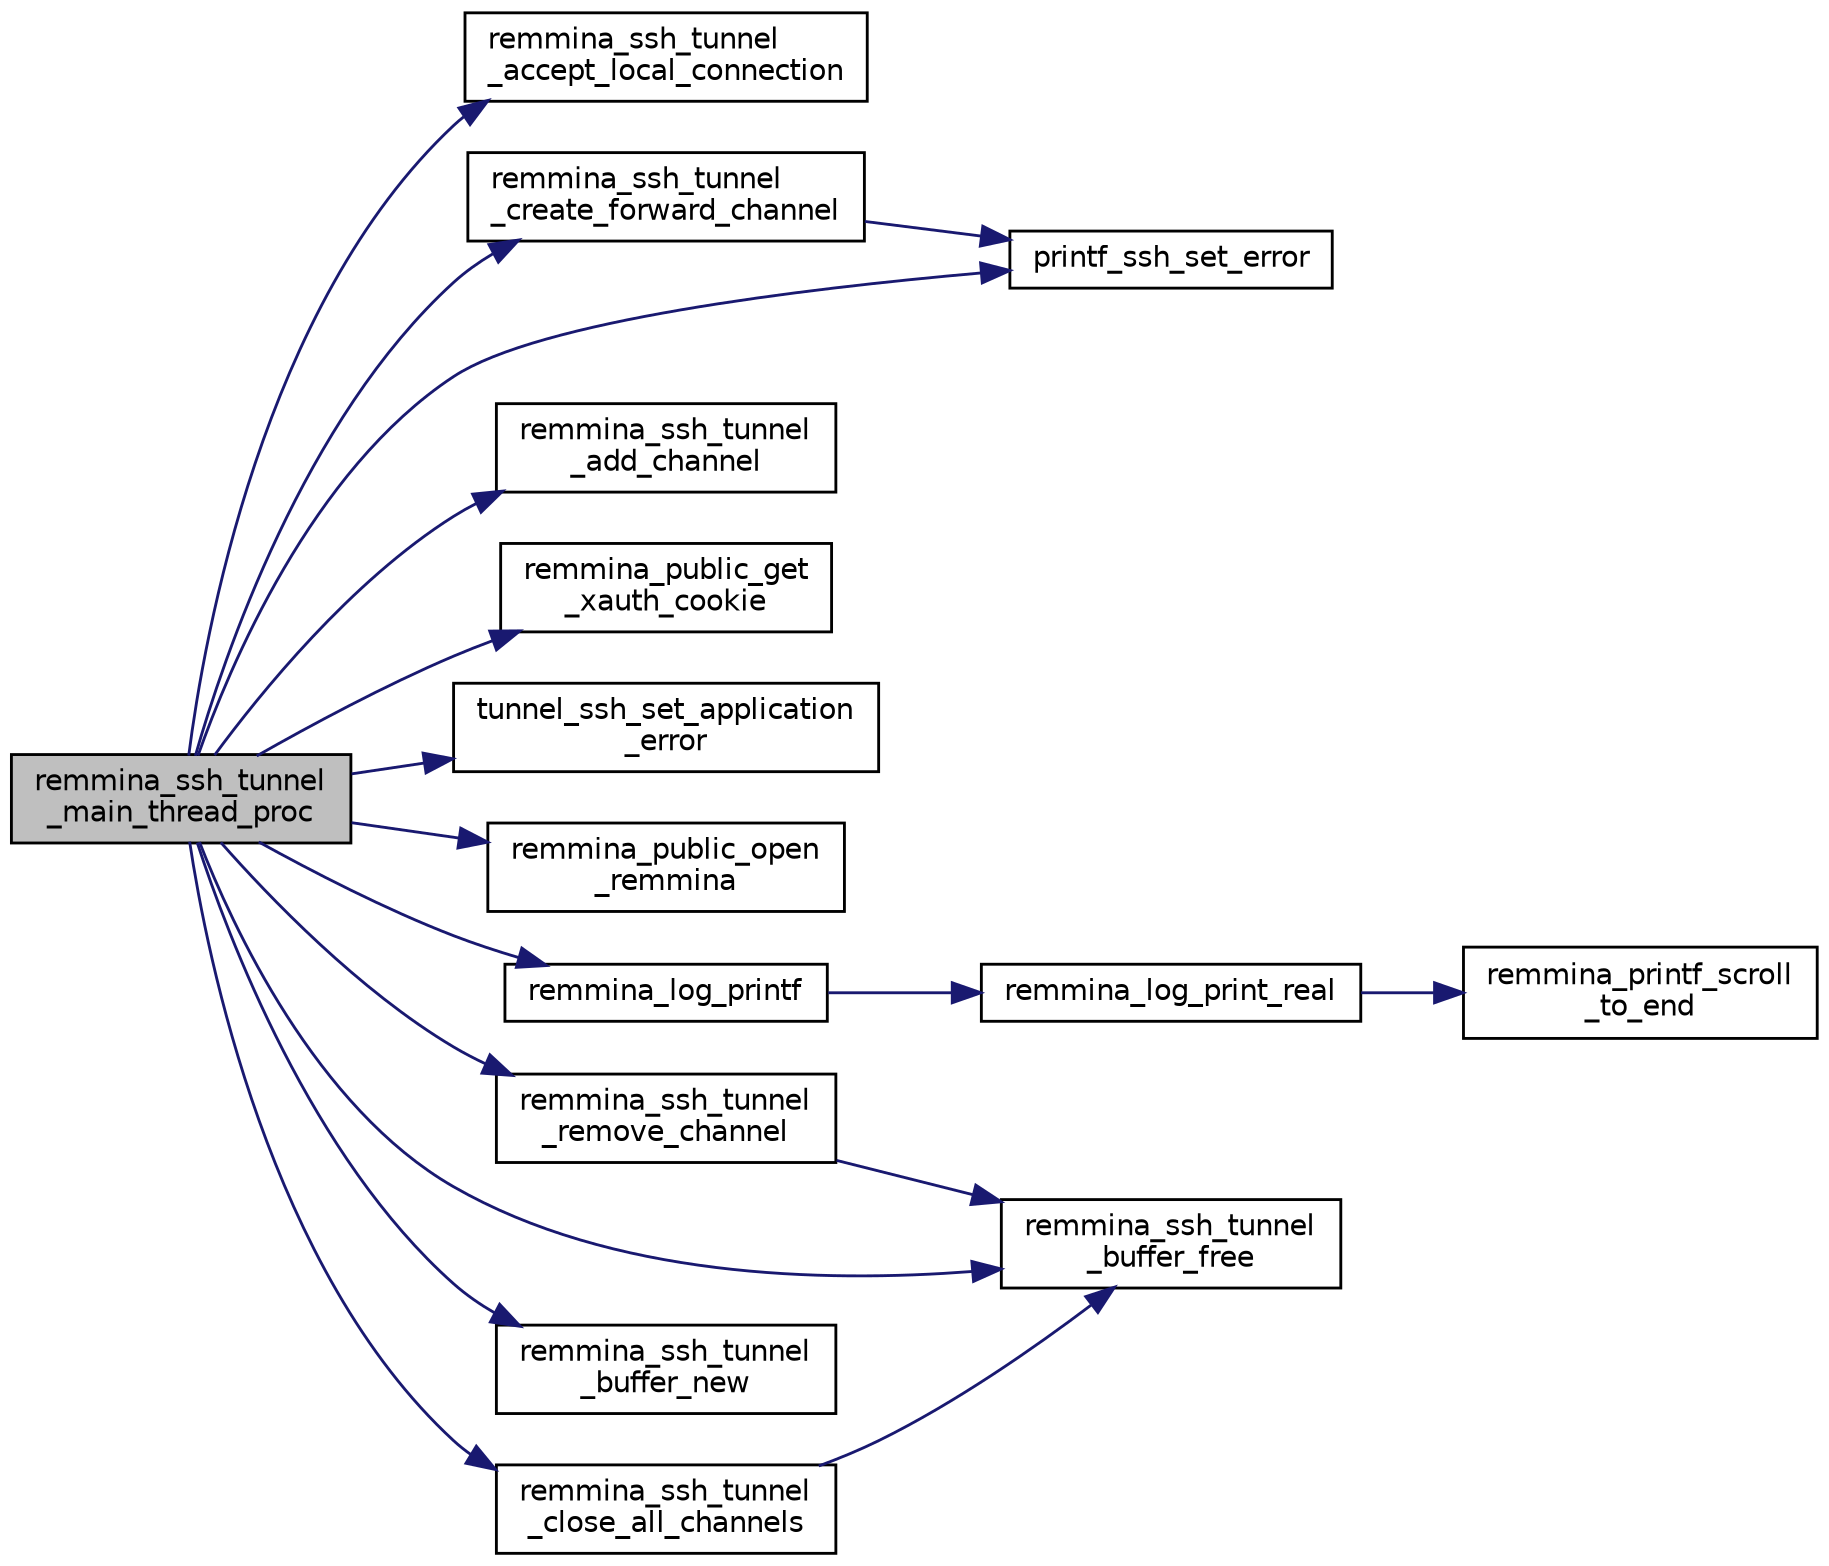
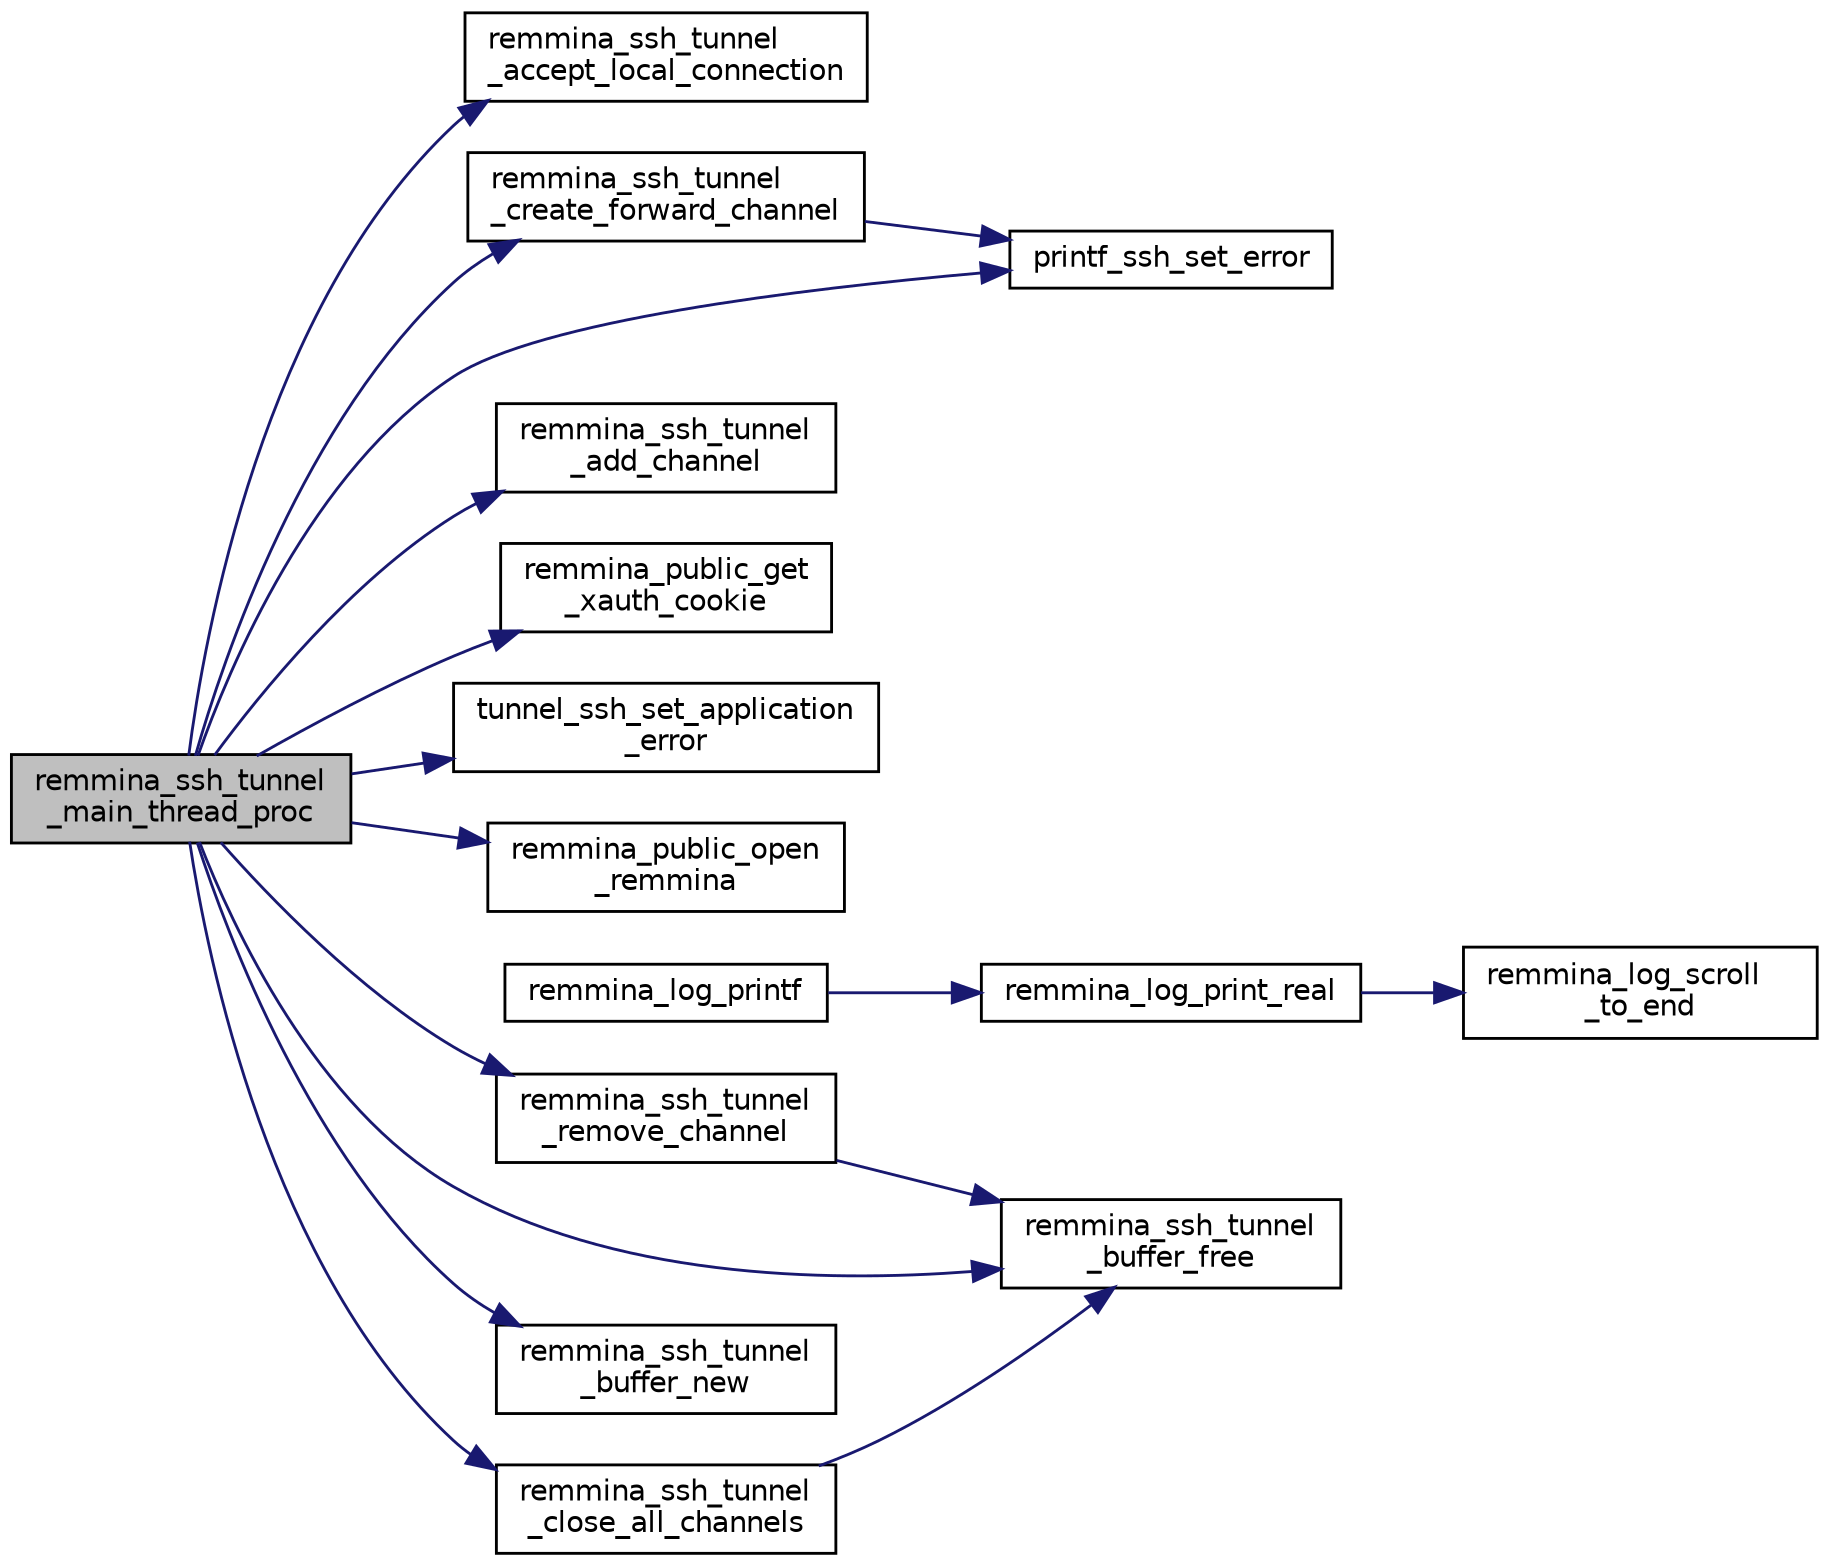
edge "remmina_ssh_tunnel _main_thread_proc" -> "remmina_log_printf": removed
node "remmina_printf_scroll _to_end": label "remmina_printf_scroll _to_end" -> "remmina_log_scroll _to_end"
